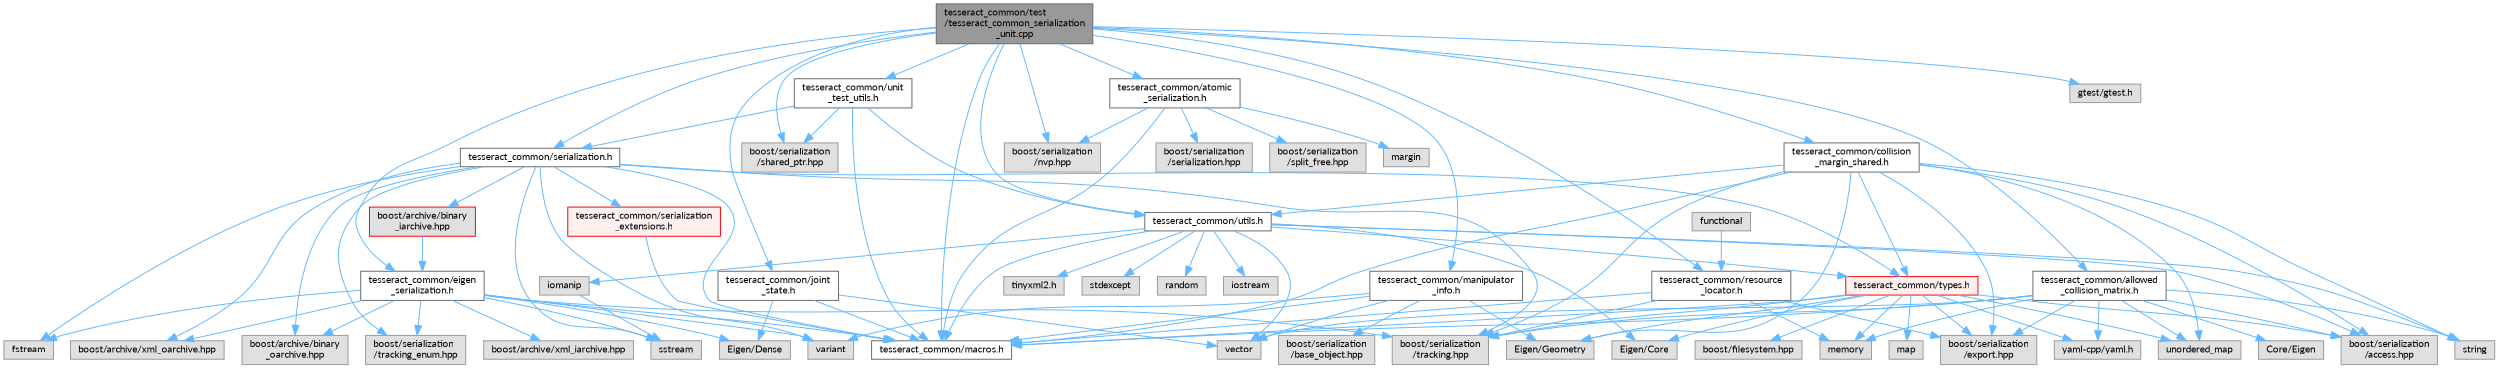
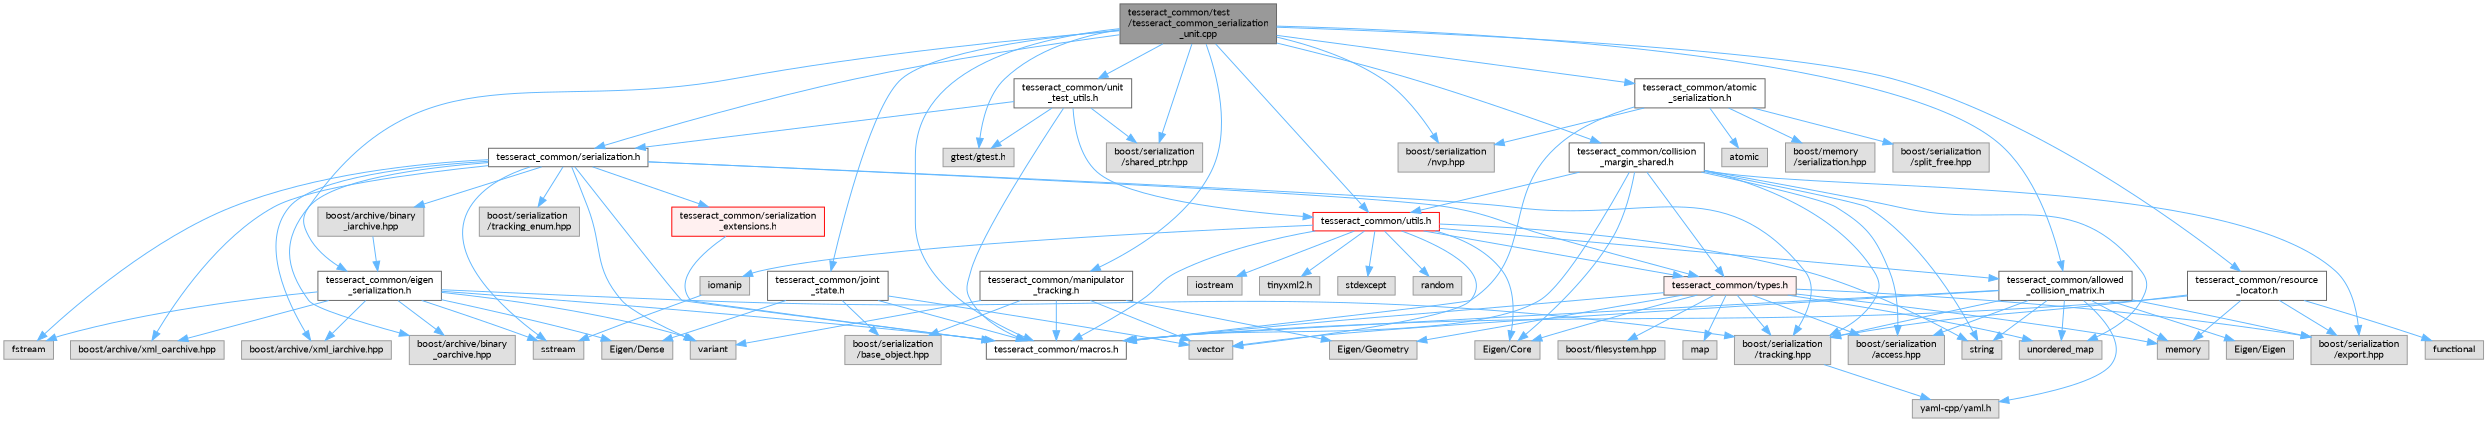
edge "tesseract_common/unit _test_utils.h" -> "gtest/gtest.h": added
node "boost/serialization /serialization.hpp": label "boost/serialization /serialization.hpp" -> "boost/memory /serialization.hpp"
node "margin": label "margin" -> "atomic"
edge "tesseract_common/serialization.h" -> "boost/archive/xml_iarchive.hpp": added
node "boost/archive/binary _iarchive.hpp": color red -> grey60
node "tesseract_common/utils.h": color grey40 -> red
edge "tesseract_common/utils.h" -> "boost/serialization /access.hpp": now "tesseract_common/utils.h" -> "tesseract_common/allowed _collision_matrix.h"
edge "functional" -> "tesseract_common/resource _locator.h": reversed
node "tesseract_common/manipulator _info.h": label "tesseract_common/manipulator _info.h" -> "tesseract_common/manipulator _tracking.h"
node "tesseract_common/types.h": color red -> grey40
edge "tesseract_common/eigen _serialization.h" -> "boost/serialization /tracking_enum.hpp": removed
edge "tesseract_common/joint _state.h" -> "boost/serialization /base_object.hpp": added
edge "tesseract_common/types.h" -> "yaml-cpp/yaml.h": now "boost/serialization /tracking.hpp" -> "yaml-cpp/yaml.h"
edge "tesseract_common/collision _margin_shared.h" -> "Eigen/Geometry": now "tesseract_common/collision _margin_shared.h" -> "Eigen/Core"
node "Core/Eigen": label "Core/Eigen" -> "Eigen/Eigen"
